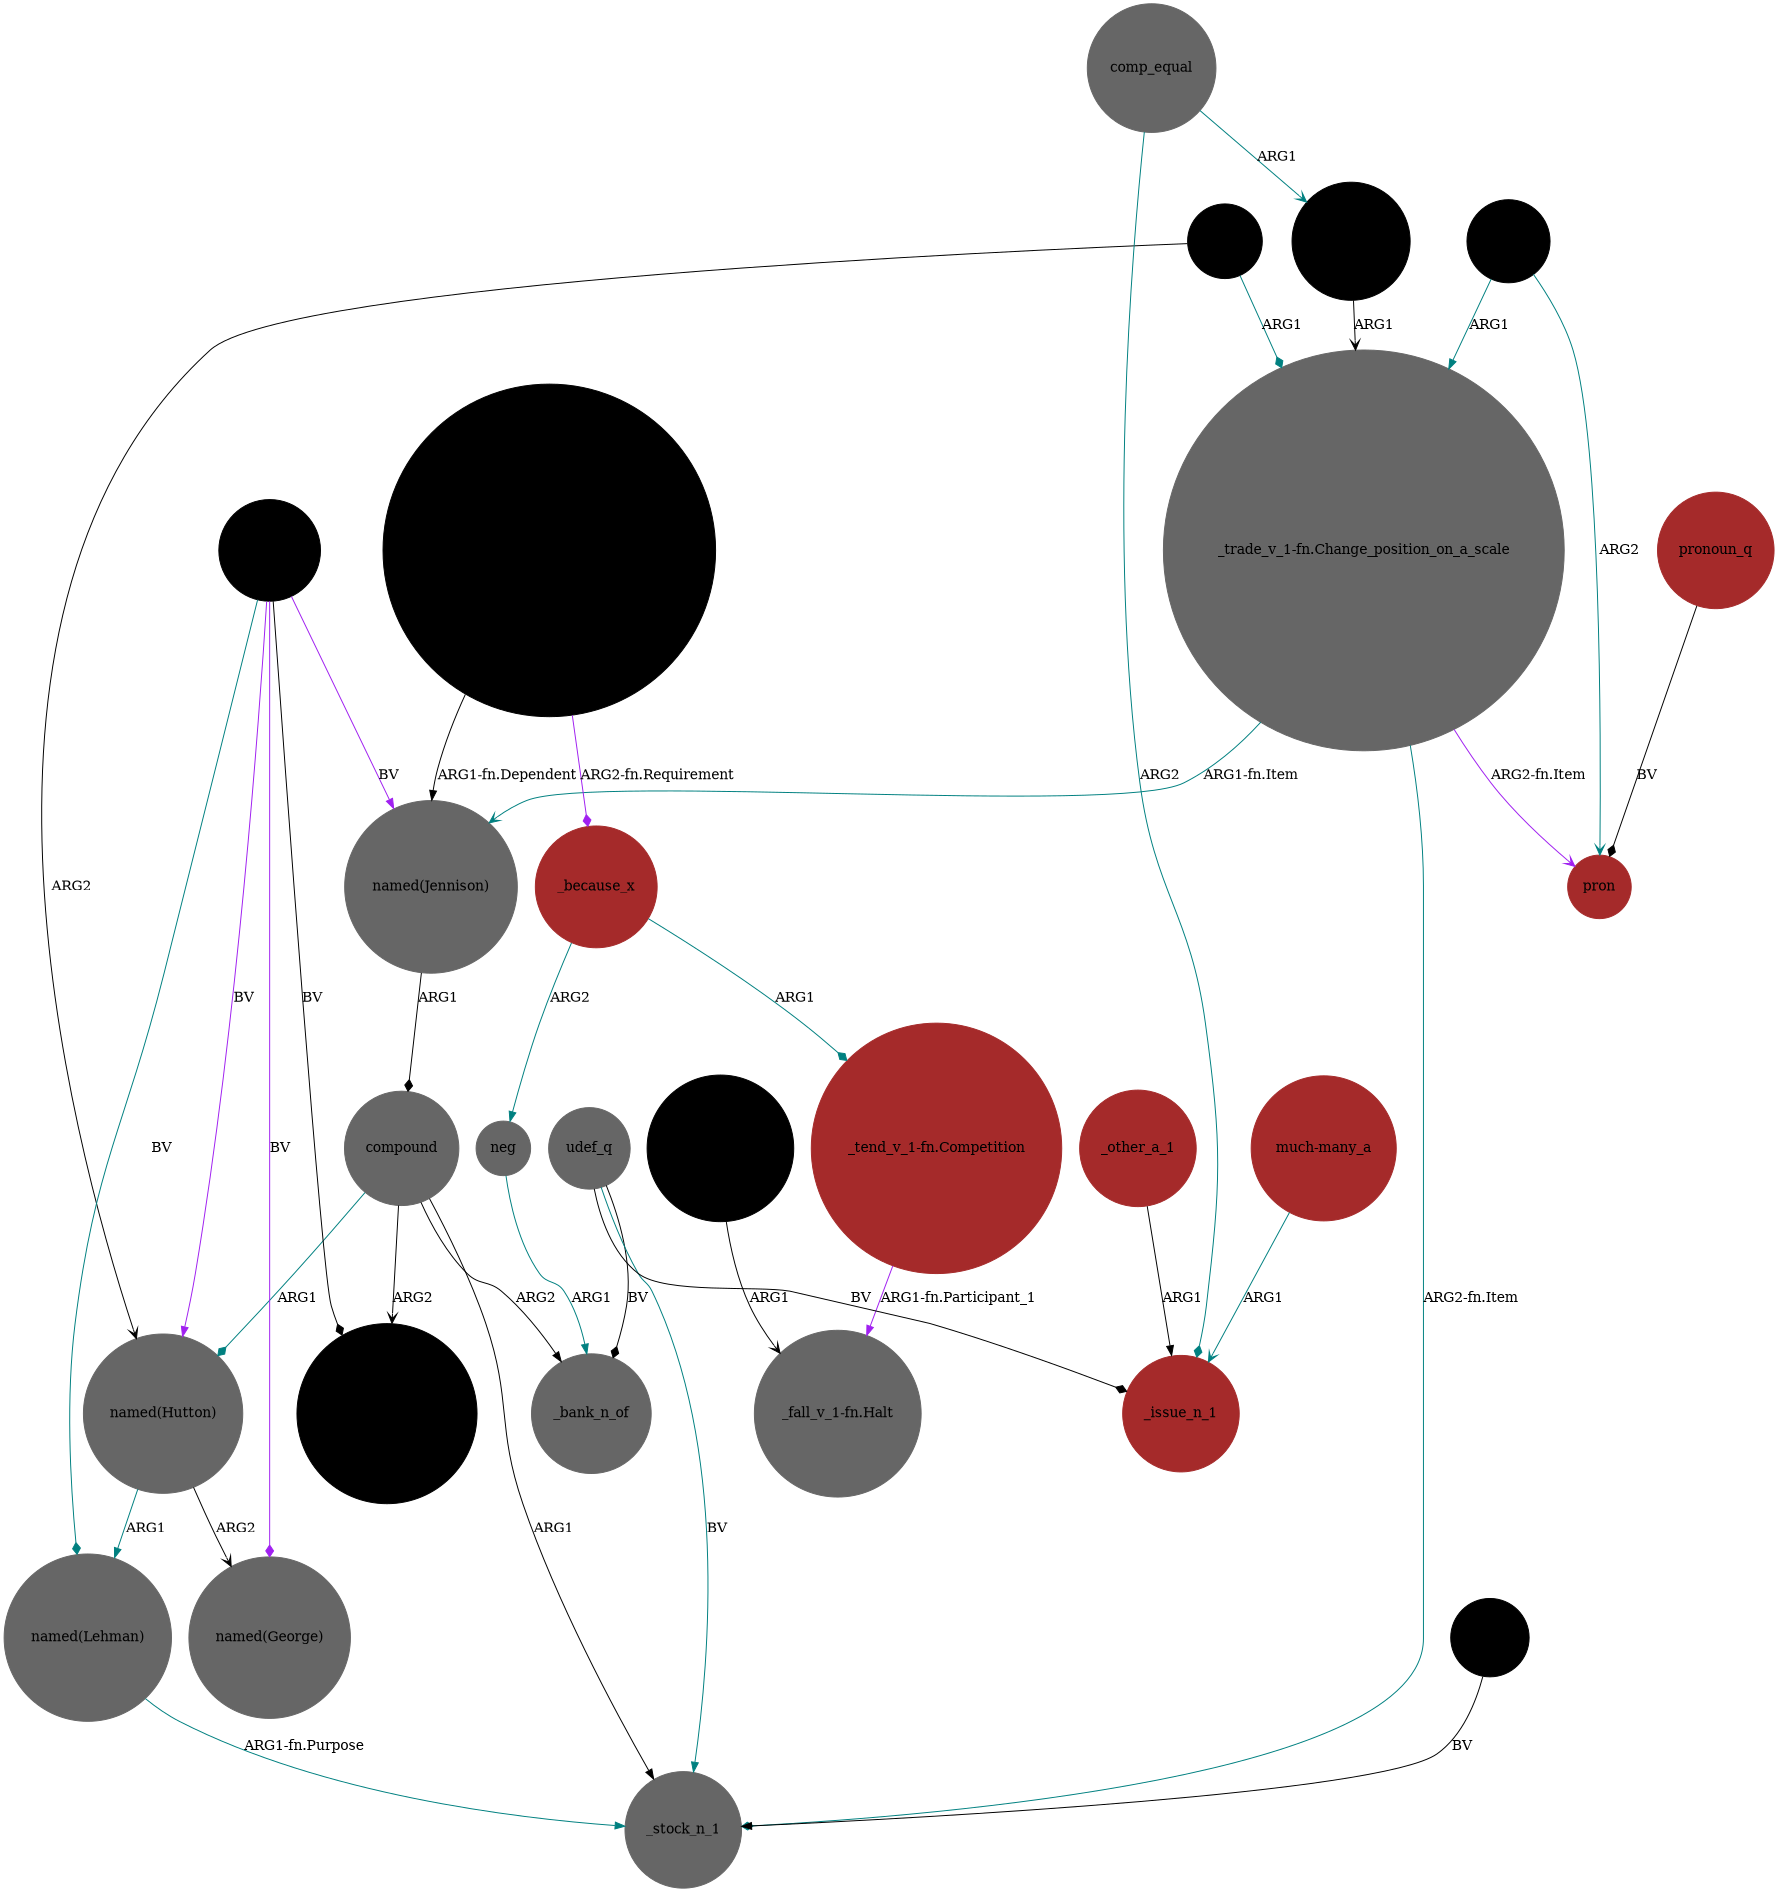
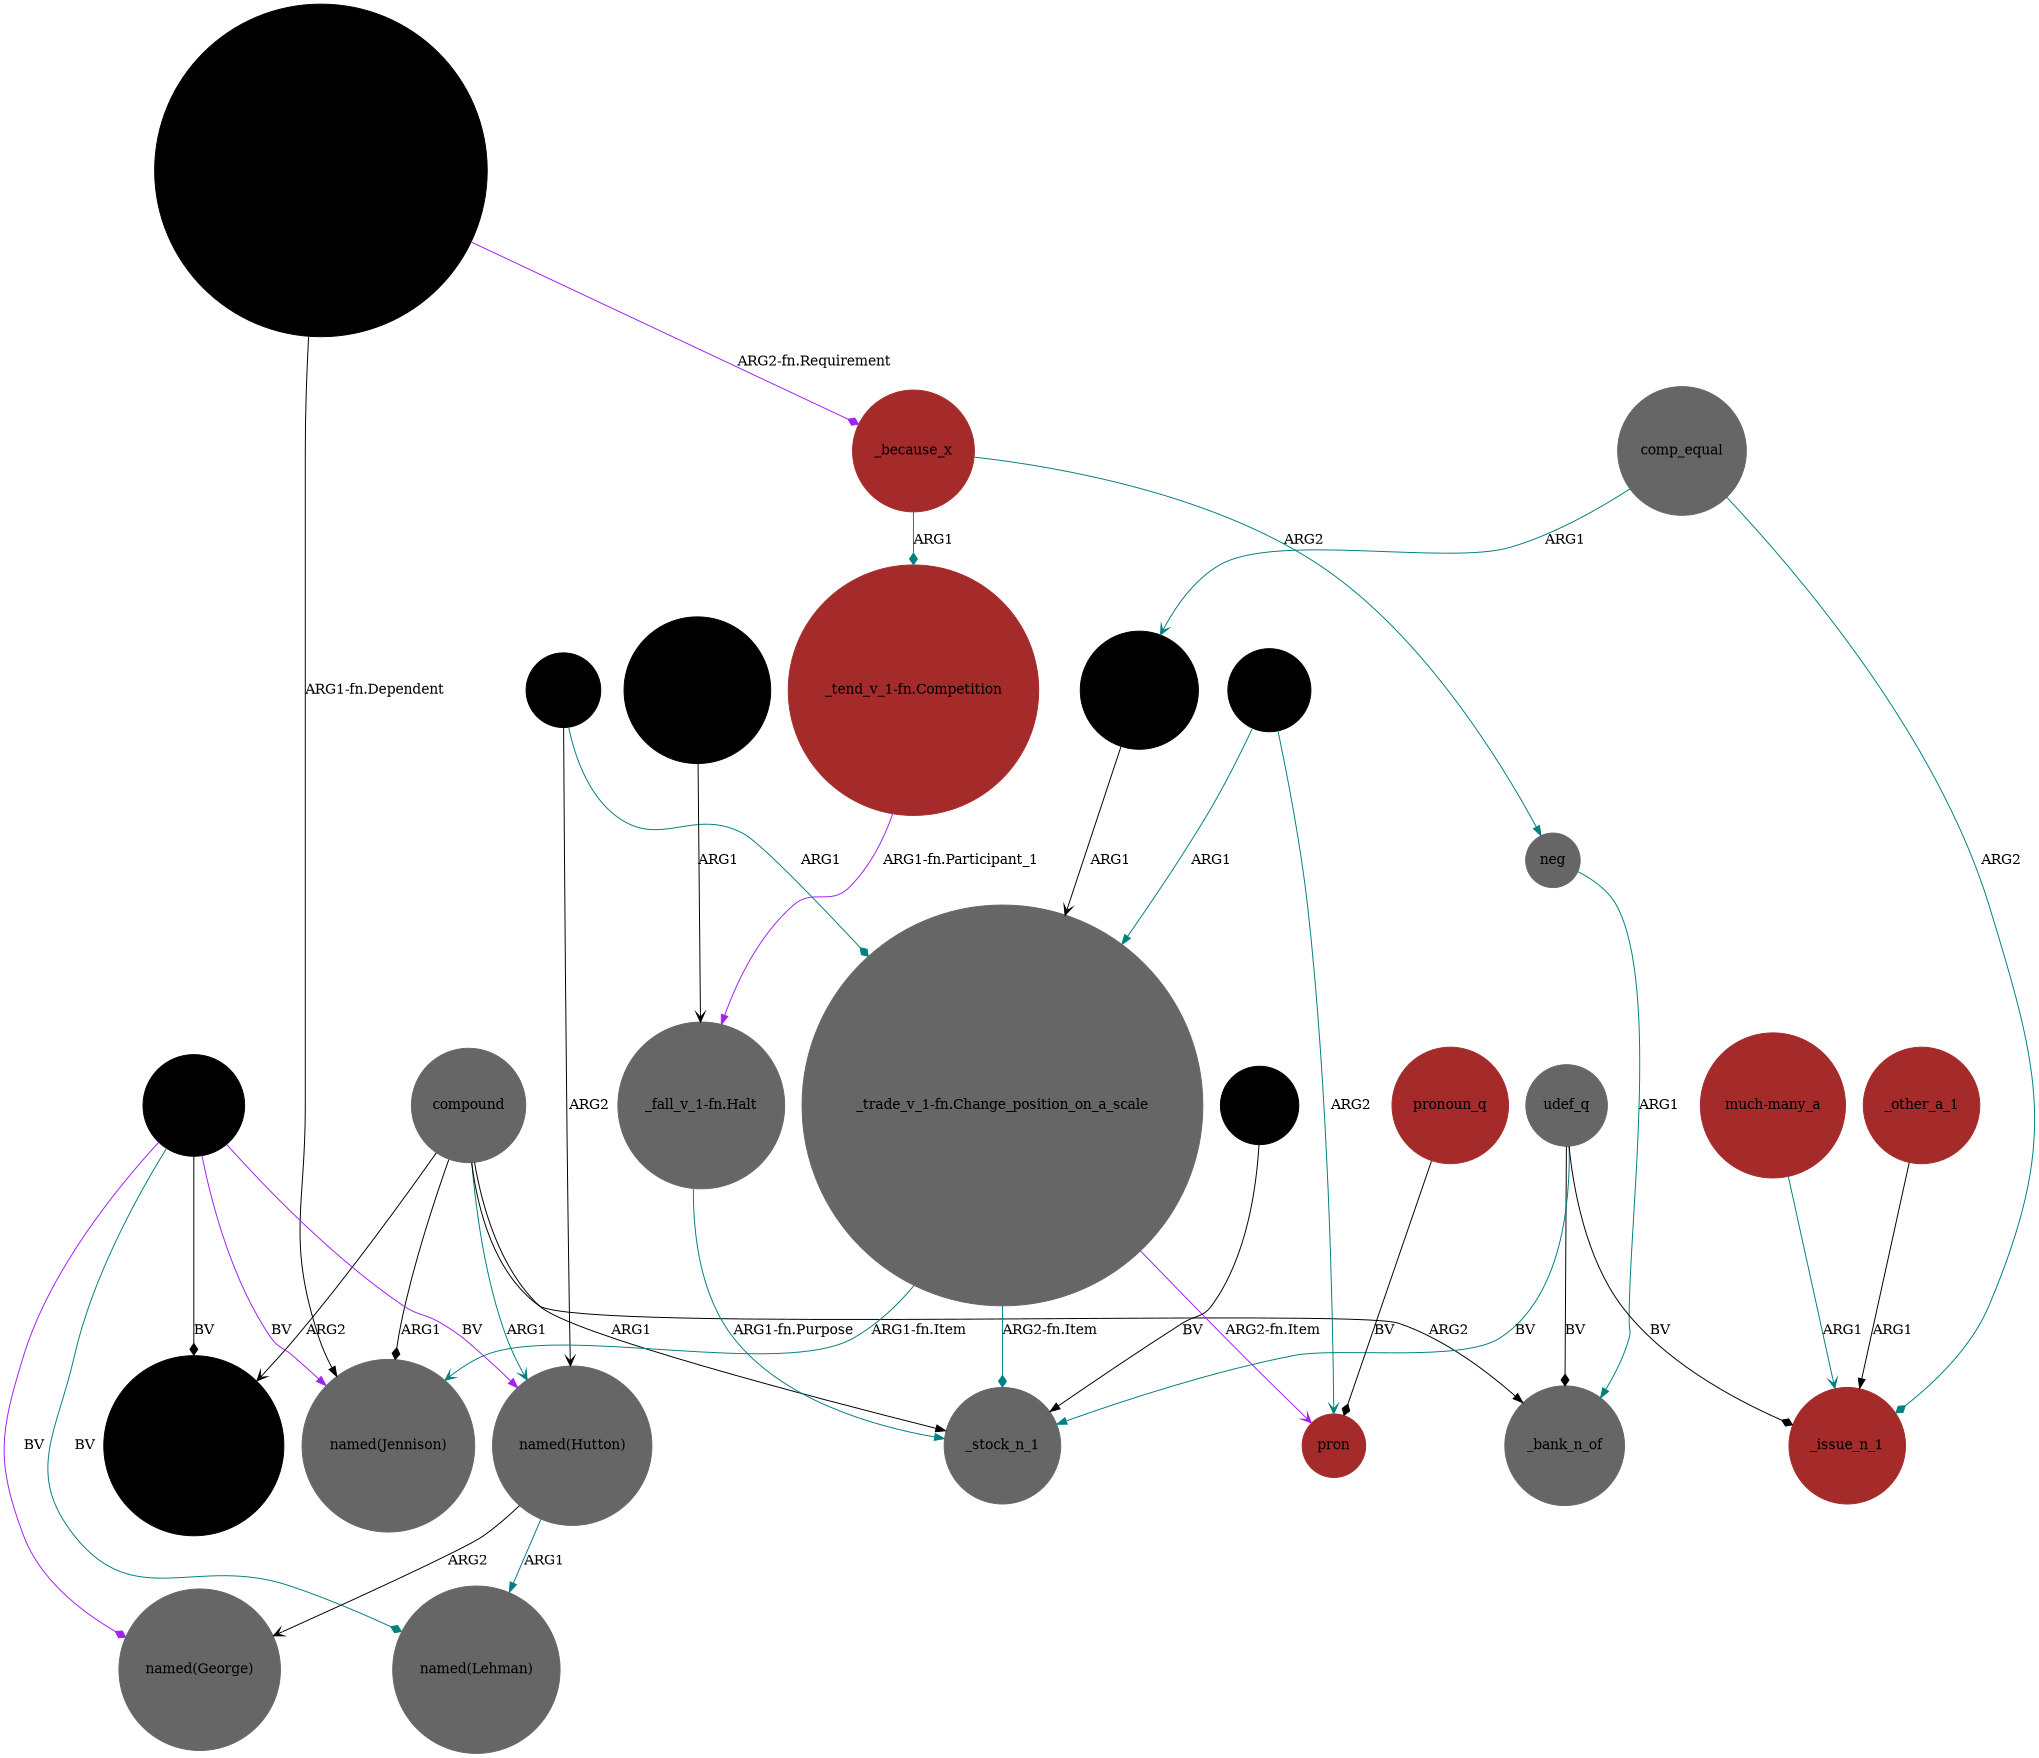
edge "named(Jennison)" -> "compound": reversed
edge "compound" -> "named(Hutton)": arrowhead diamond -> vee
edge "named(Lehman)" -> "_stock_n_1": now "_fall_v_1-fn.Halt" -> "_stock_n_1"
